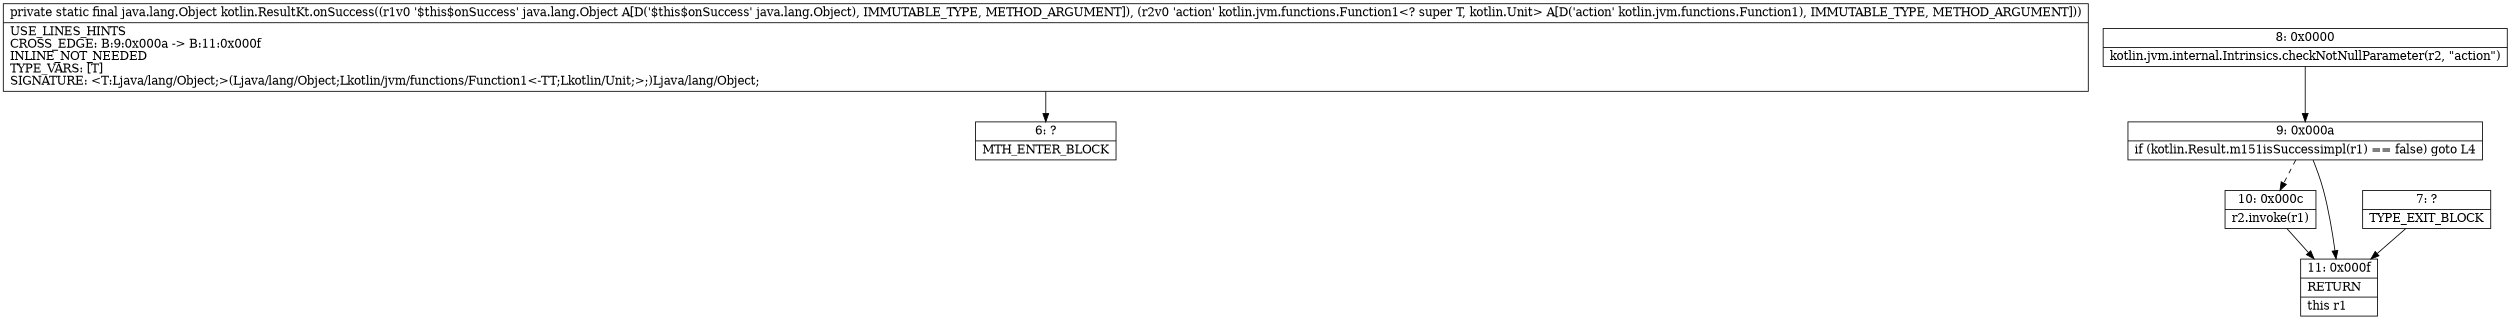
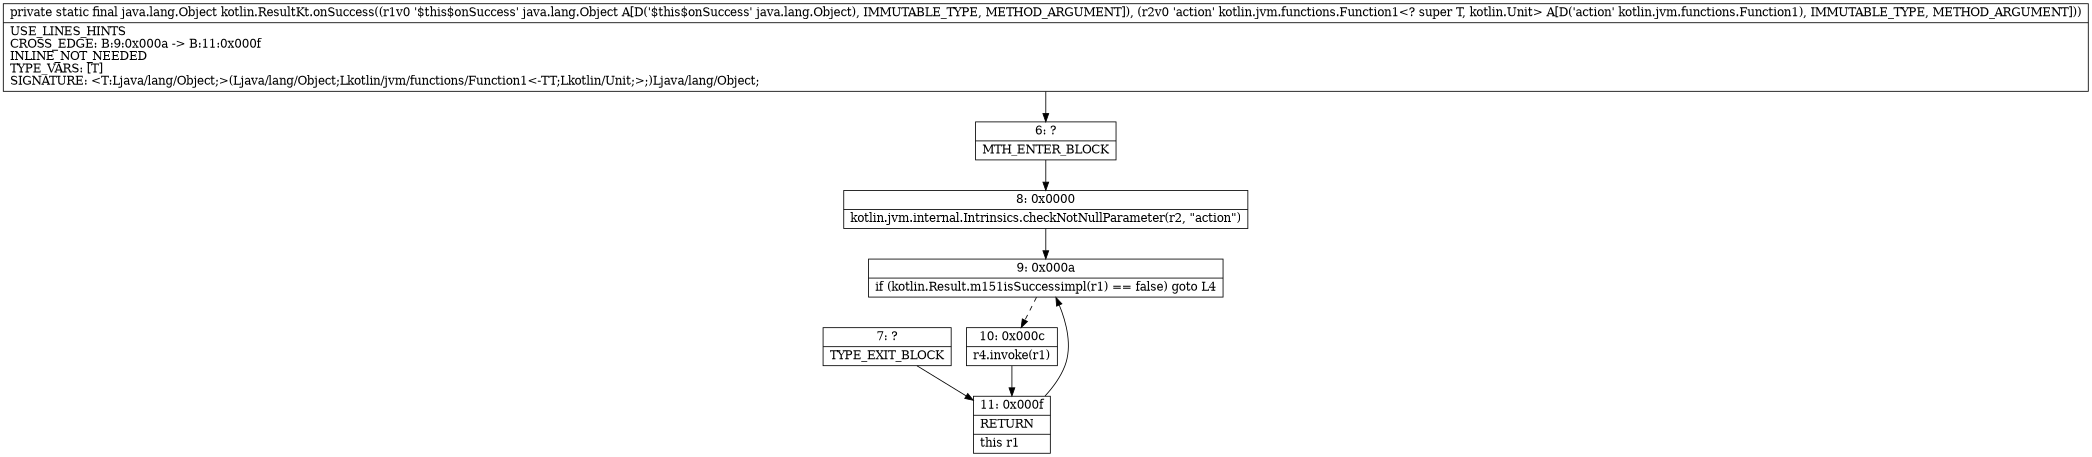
edge "6: ?" -> "8: 0x0000": added
edge "9: 0x000a" -> "11: 0x000f": reversed
node "10: 0x000c": text "r2.invoke(r1)" -> "r4.invoke(r1)"
